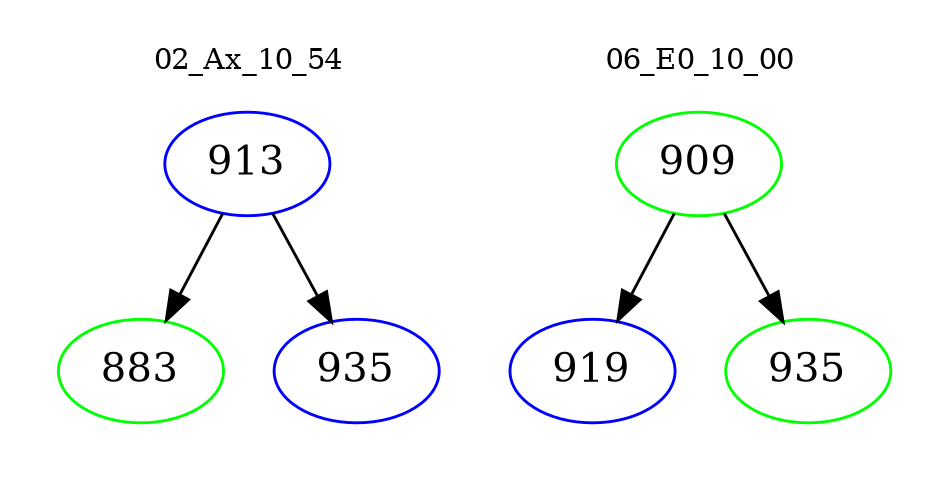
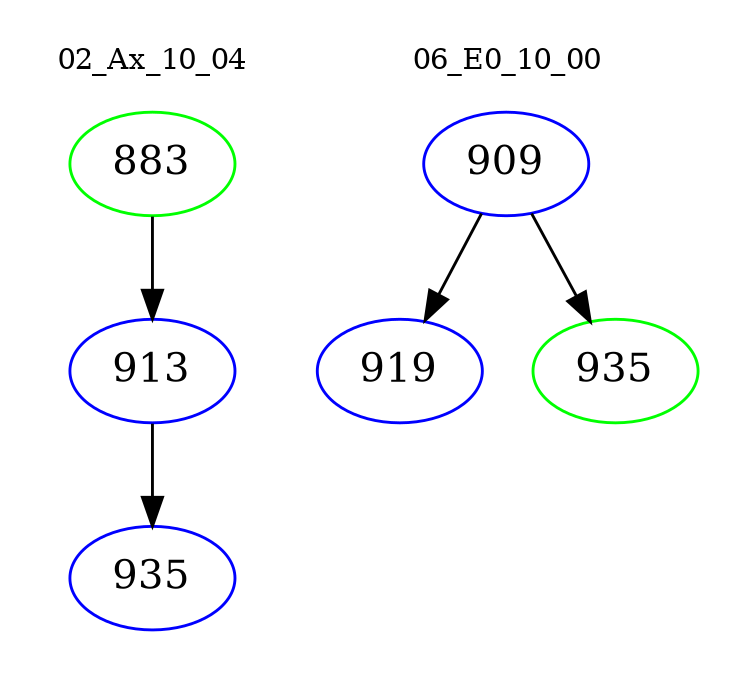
cluster "02_Ax_10_54": label "02_Ax_10_54" -> "02_Ax_10_04"
node "909": color green -> blue
edge "913" -> "883": reversed
